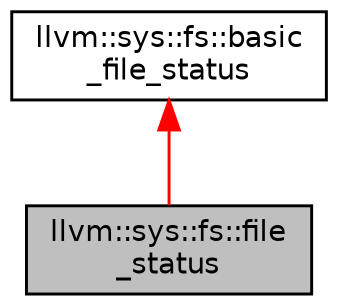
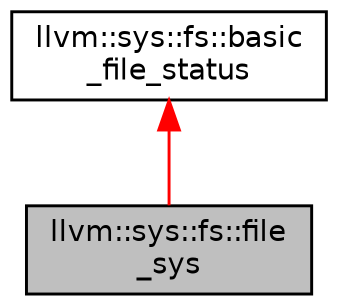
node "llvm::sys::fs::file _status": label "llvm::sys::fs::file _status" -> "llvm::sys::fs::file _sys"
